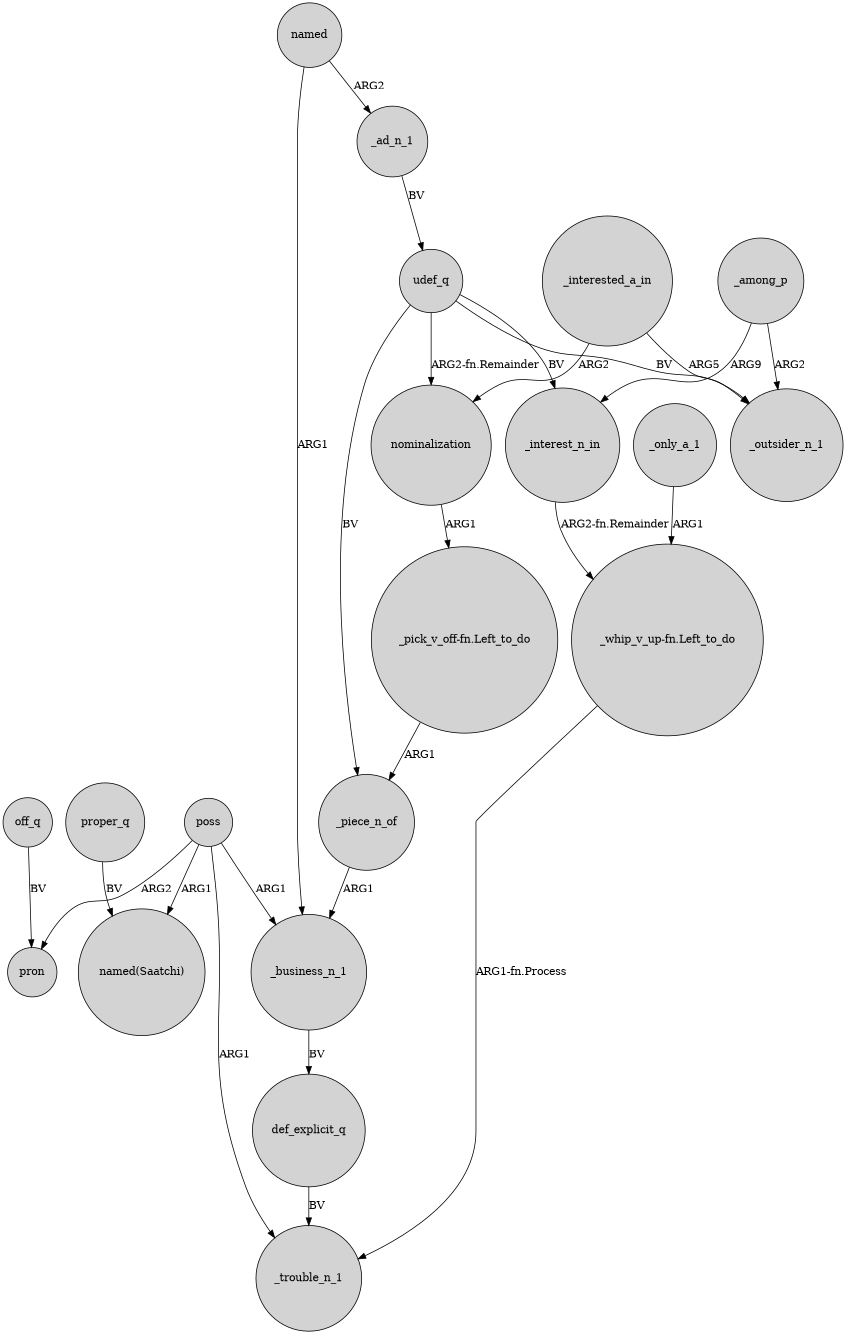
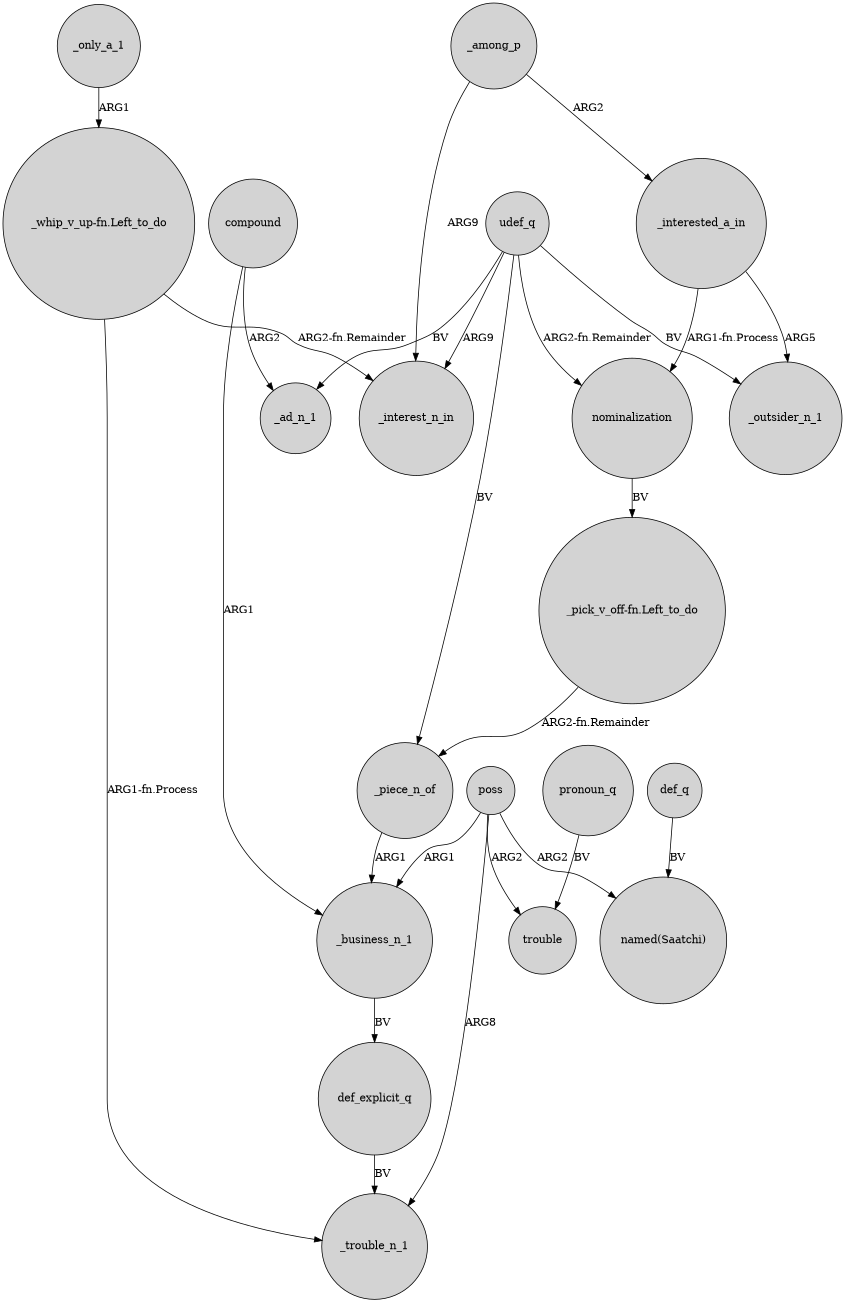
node "named": label "named" -> "compound"
edge "_ad_n_1" -> "udef_q": reversed
edge "_among_p" -> "_outsider_n_1": now "_among_p" -> "_interested_a_in"
edge "udef_q" -> "_interest_n_in": label "BV" -> "ARG9"
edge "_interested_a_in" -> "nominalization": label "ARG2" -> "ARG1-fn.Process"
edge "nominalization" -> "_pick_v_off-fn.Left_to_do": label "ARG1" -> "BV"
edge "_interest_n_in" -> "_whip_v_up-fn.Left_to_do": reversed
edge "_pick_v_off-fn.Left_to_do" -> "_piece_n_of": label "ARG1" -> "ARG2-fn.Remainder"
node "off_q": label "off_q" -> "pronoun_q"
node "proper_q": label "proper_q" -> "def_q"
edge "poss" -> "named(Saatchi)": label "ARG1" -> "ARG2"
node "pron": label "pron" -> "trouble"
edge "poss" -> "_trouble_n_1": label "ARG1" -> "ARG8"
